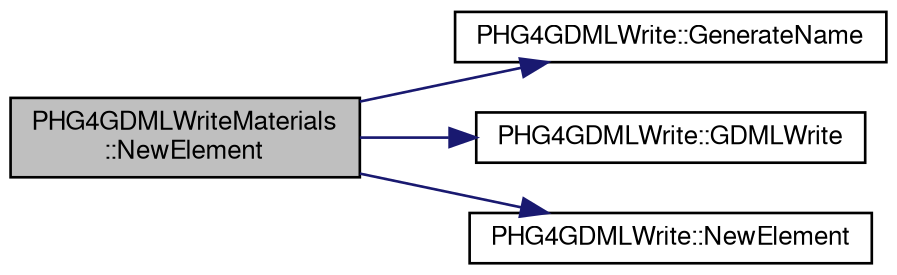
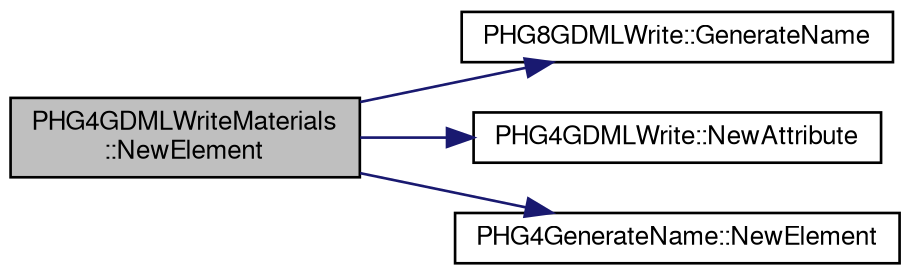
node "PHG4GDMLWrite::GenerateName": label "PHG4GDMLWrite::GenerateName" -> "PHG8GDMLWrite::GenerateName"
node "PHG4GDMLWrite::GDMLWrite": label "PHG4GDMLWrite::GDMLWrite" -> "PHG4GDMLWrite::NewAttribute"
node "PHG4GDMLWrite::NewElement": label "PHG4GDMLWrite::NewElement" -> "PHG4GenerateName::NewElement"
